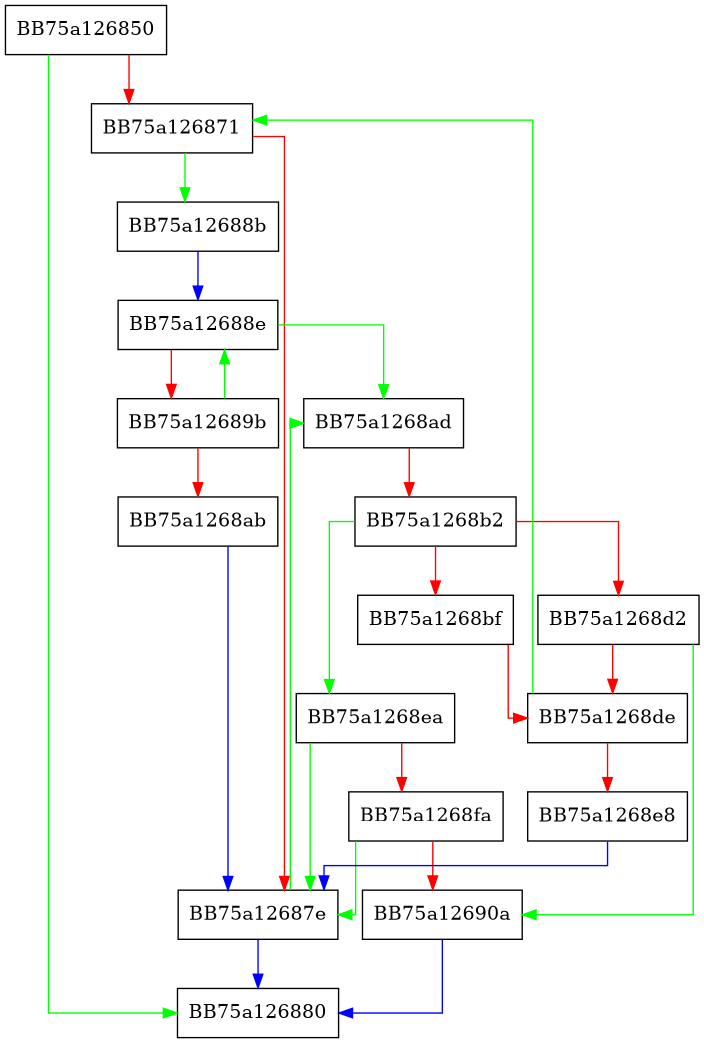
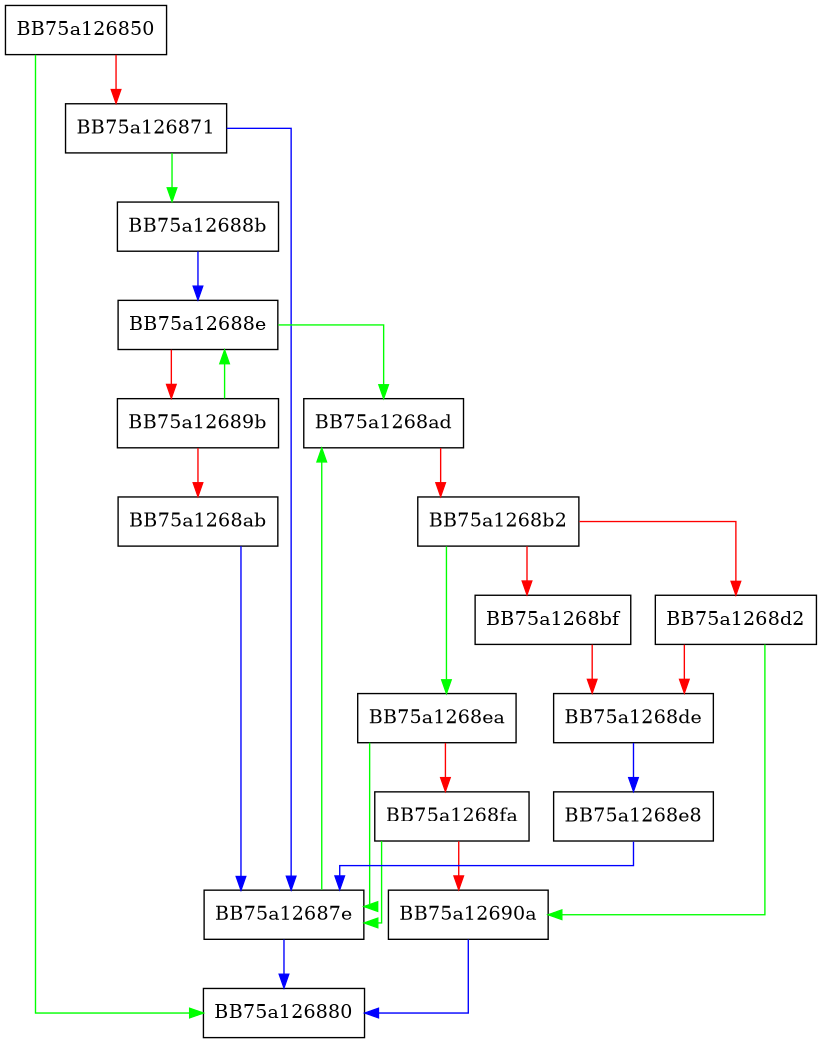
edge "BB75a1268de" -> "BB75a126871": removed
edge "BB75a126871" -> "BB75a12687e": color red -> blue
edge "BB75a1268de" -> "BB75a1268e8": color red -> blue
